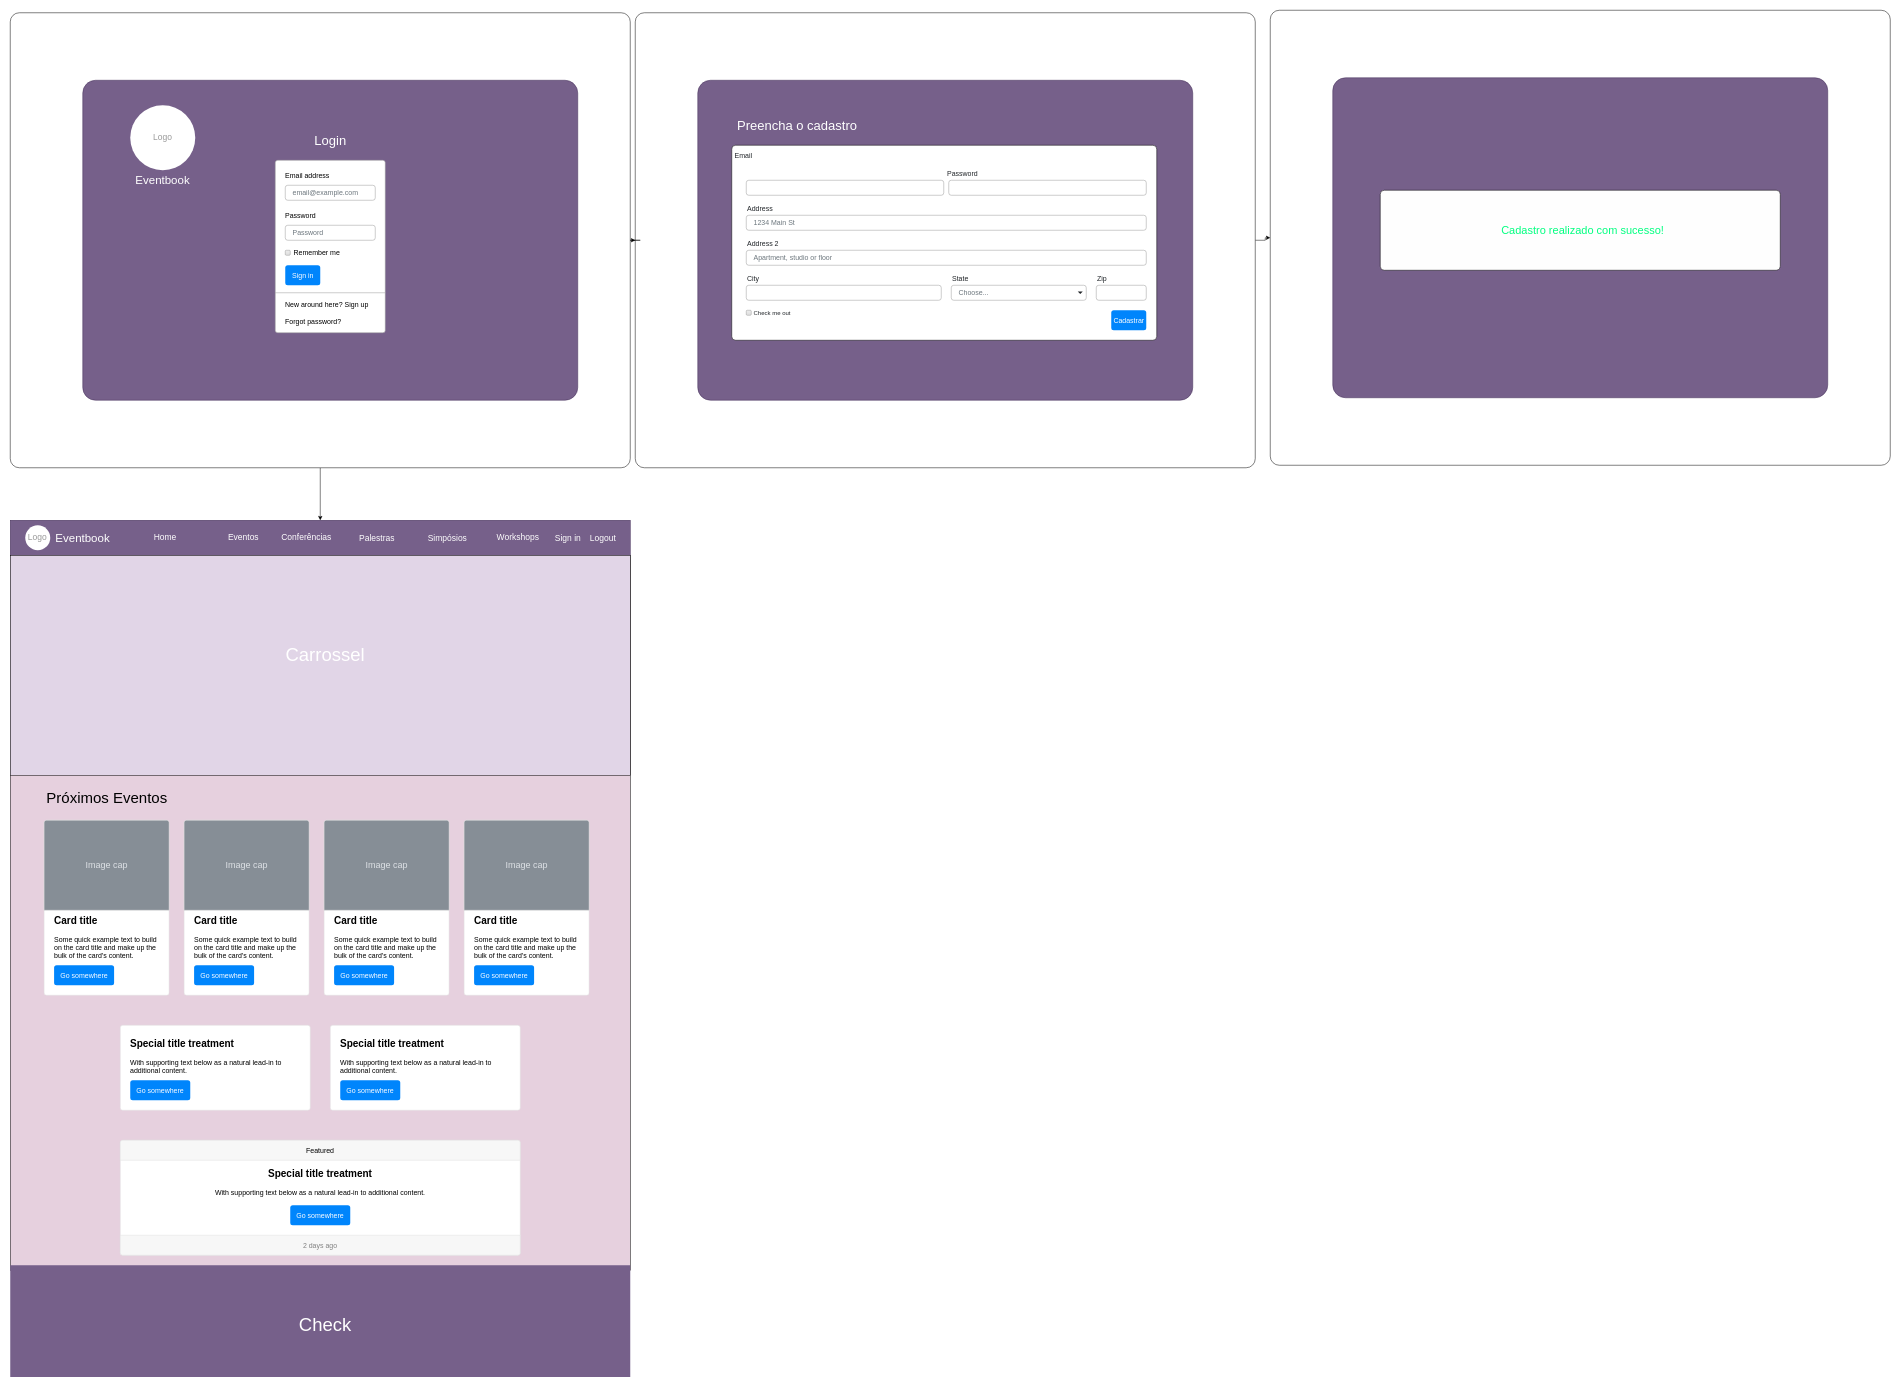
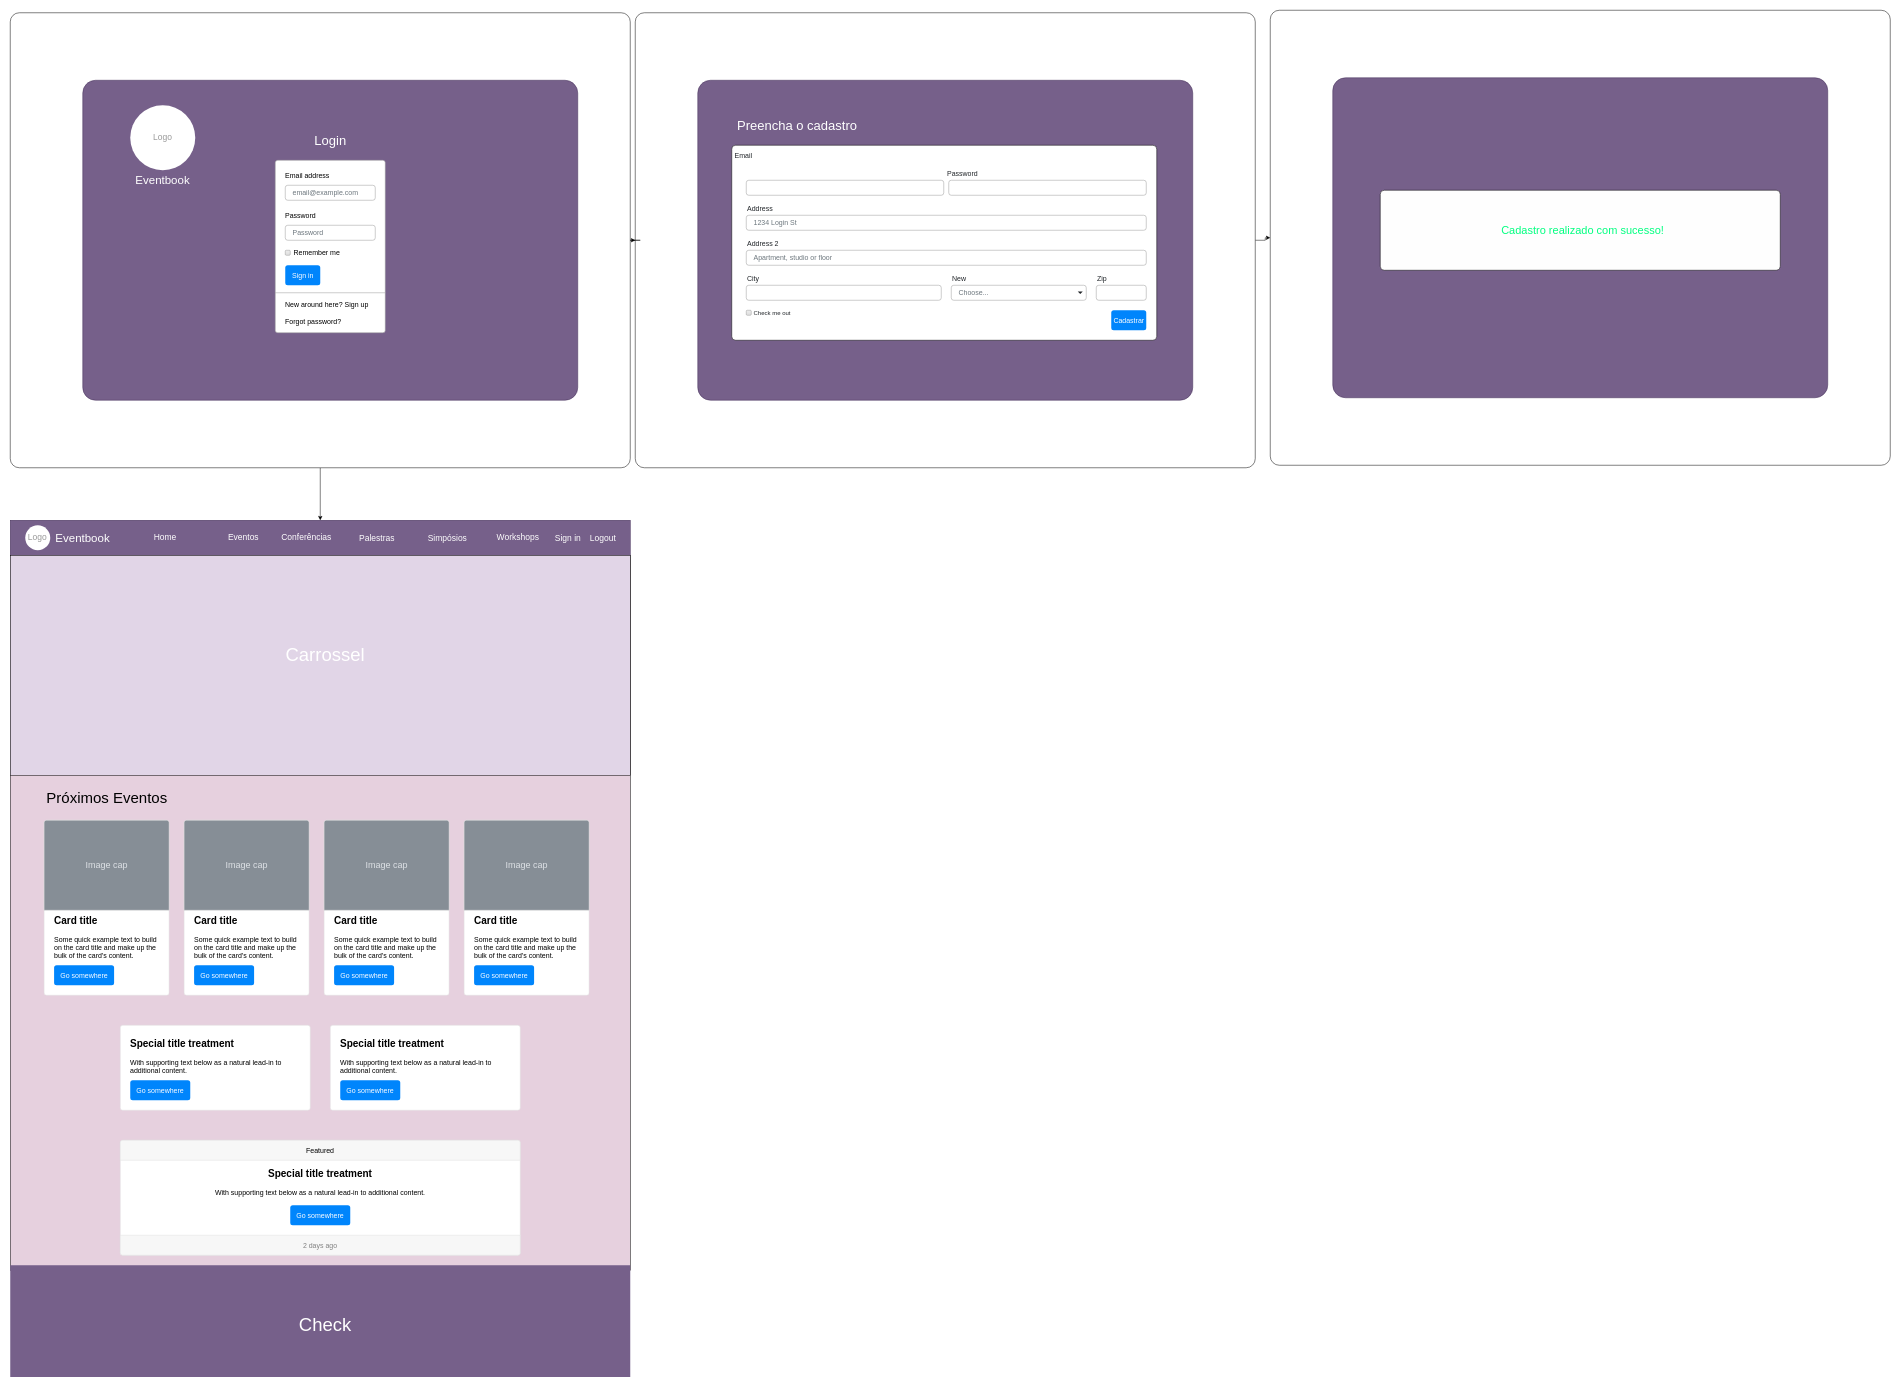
node "1234 Main St": label "1234 Main St" -> "1234 Login St"
node "State": label "State" -> "New"
